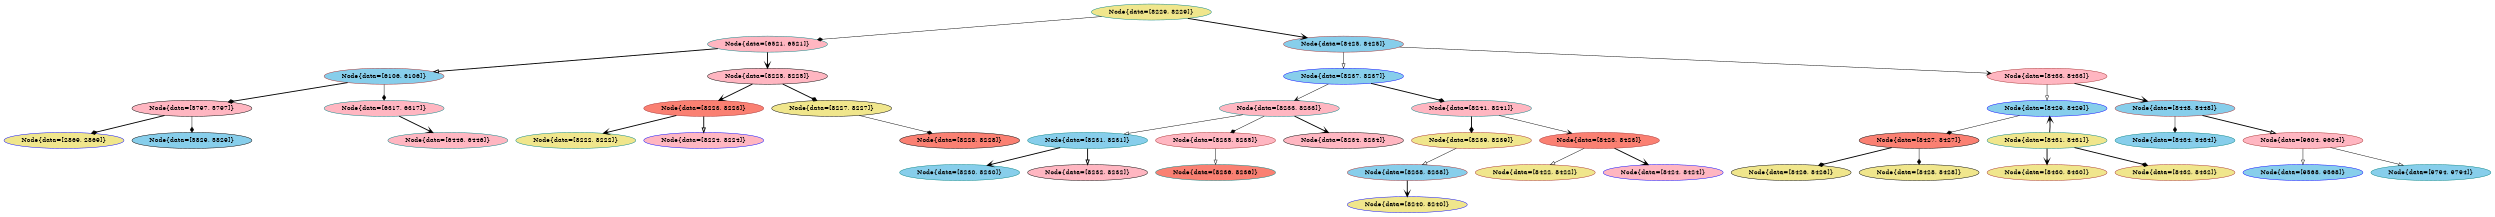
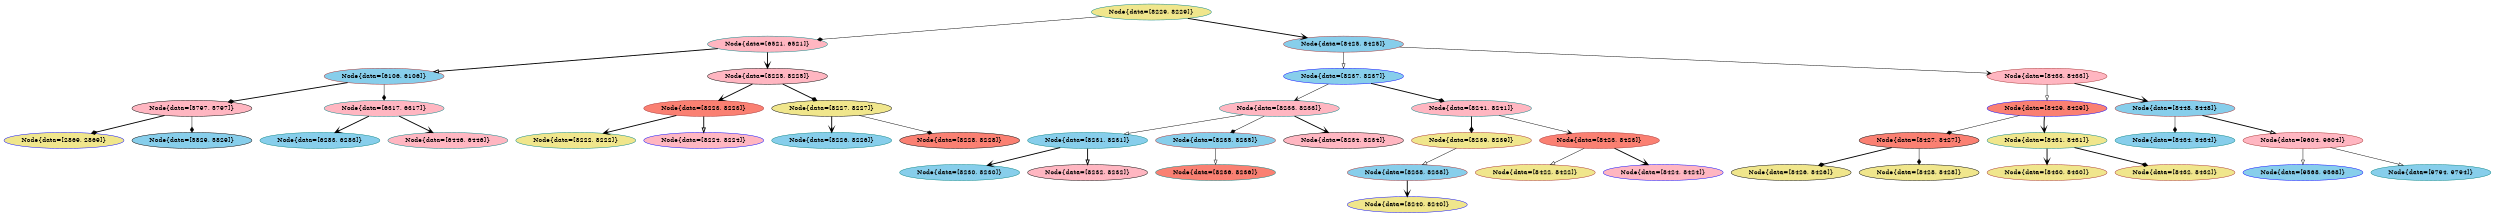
node "Node{data=[8429, 8429]}": fillcolor skyblue -> salmon
edge "Node{data=[8431, 8431]}" -> "Node{data=[8429, 8429]}": reversed
node "Node{data=[6283, 6283]}": added
node "Node{data=[8226, 8226]}": added
node "Node{data=[8235, 8235]}": fillcolor lightpink -> skyblue
